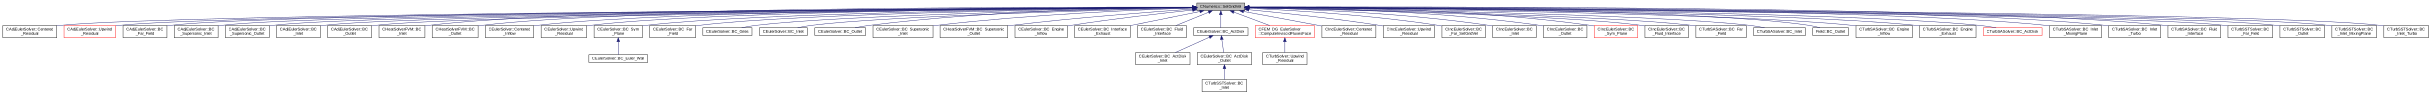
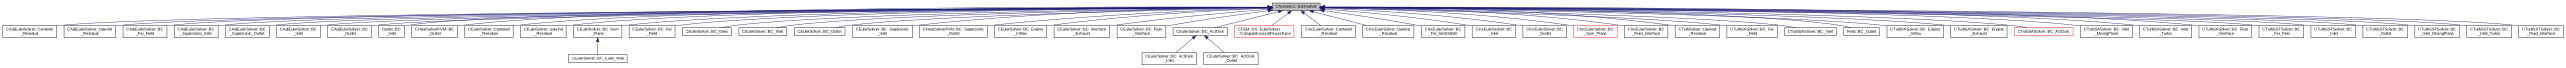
node "CAdjEulerSolver::Upwind _Residual": color red -> black
node "CHeatSolverFVM::BC _Inlet": label "CHeatSolverFVM::BC _Inlet" -> "Outlet::BC _Inlet"
node "CEulerSolver::Centered _Inflow": label "CEulerSolver::Centered _Inflow" -> "CEulerSolver::Centered _Residual"
node "CTurbSSTSolver::BC _Fluid_Interface": added
edge "CTurbSolver::Upwind _Residual" -> "CFEM_DG_EulerSolver ::ComputeInviscidFluxesFace": now "CTurbSolver::Upwind _Residual" -> "CNumerics::SetGridVel"
edge "CTurbSSTSolver::BC _Inlet" -> "CEulerSolver::BC_ActDisk _Outlet": now "CTurbSSTSolver::BC _Inlet" -> "CNumerics::SetGridVel"
